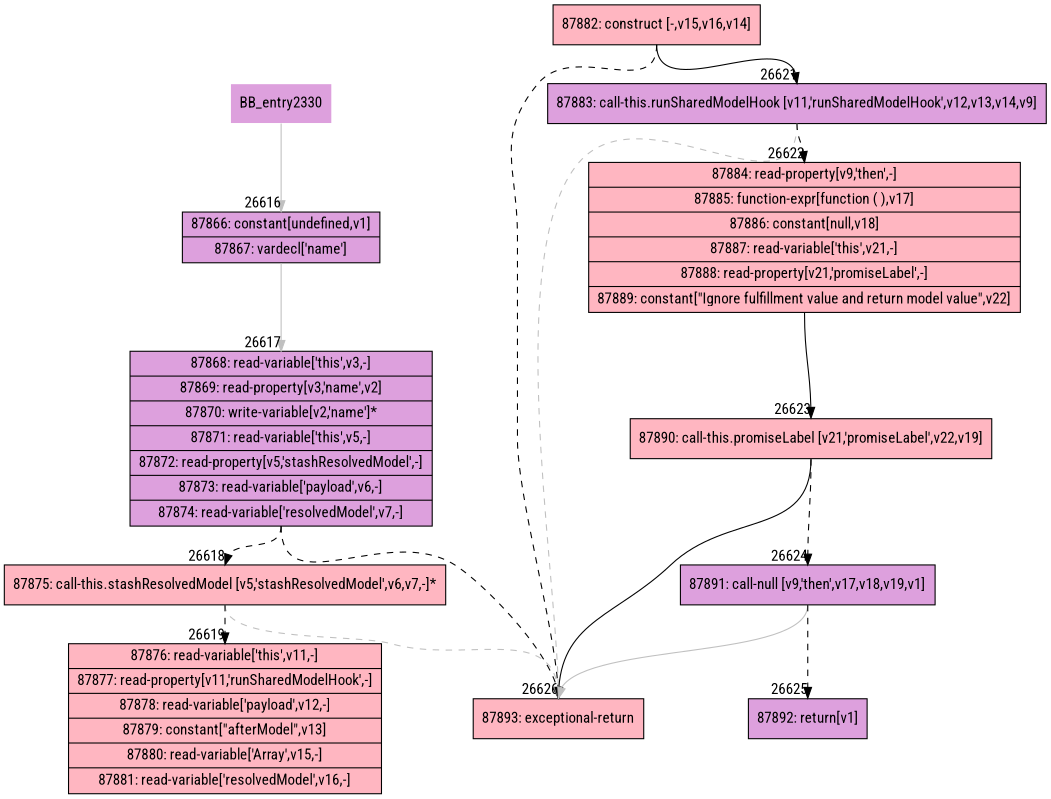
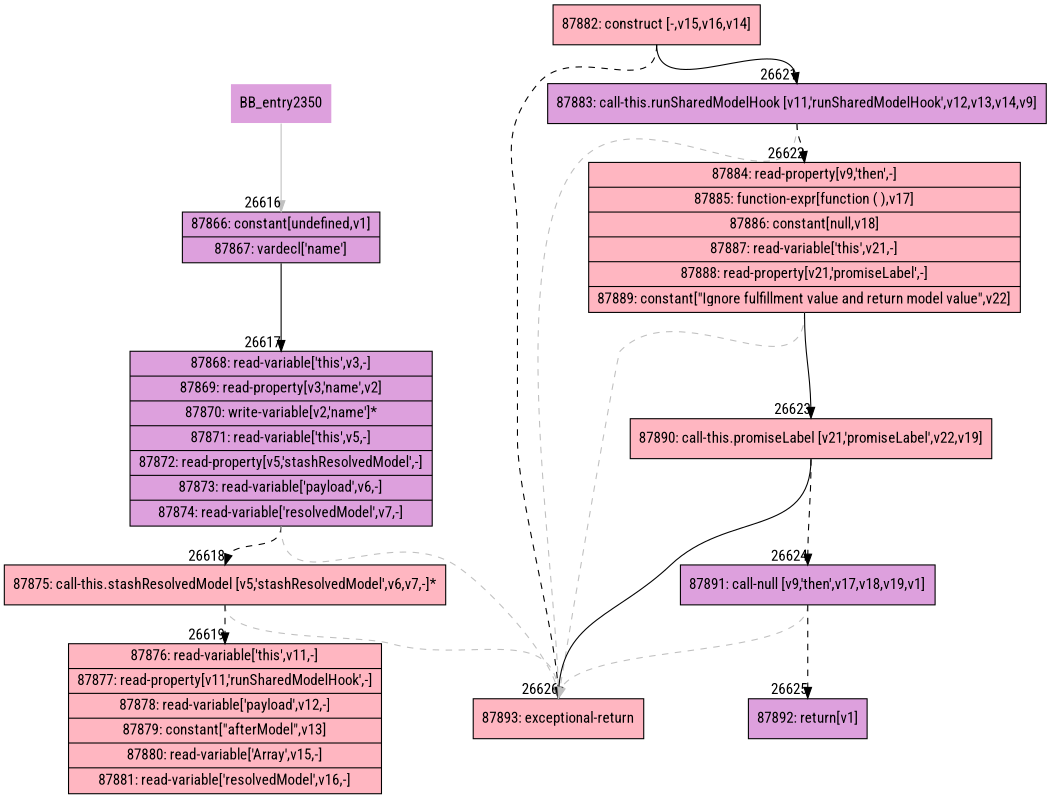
node "BB_entry2330": label "BB_entry2330" -> "BB_entry2350"
edge "87866: constant[undefined,v1]" -> "87868: read-variable['this',v3,-]": color gray -> black
edge "87884: read-property[v9,'then',-]" -> "87893: exceptional-return": added
edge "87868: read-variable['this',v3,-]" -> "87893: exceptional-return": color black -> gray
edge "87891: call-null [v9,'then',v17,v18,v19,v1]" -> "87893: exceptional-return": style solid -> dashed
